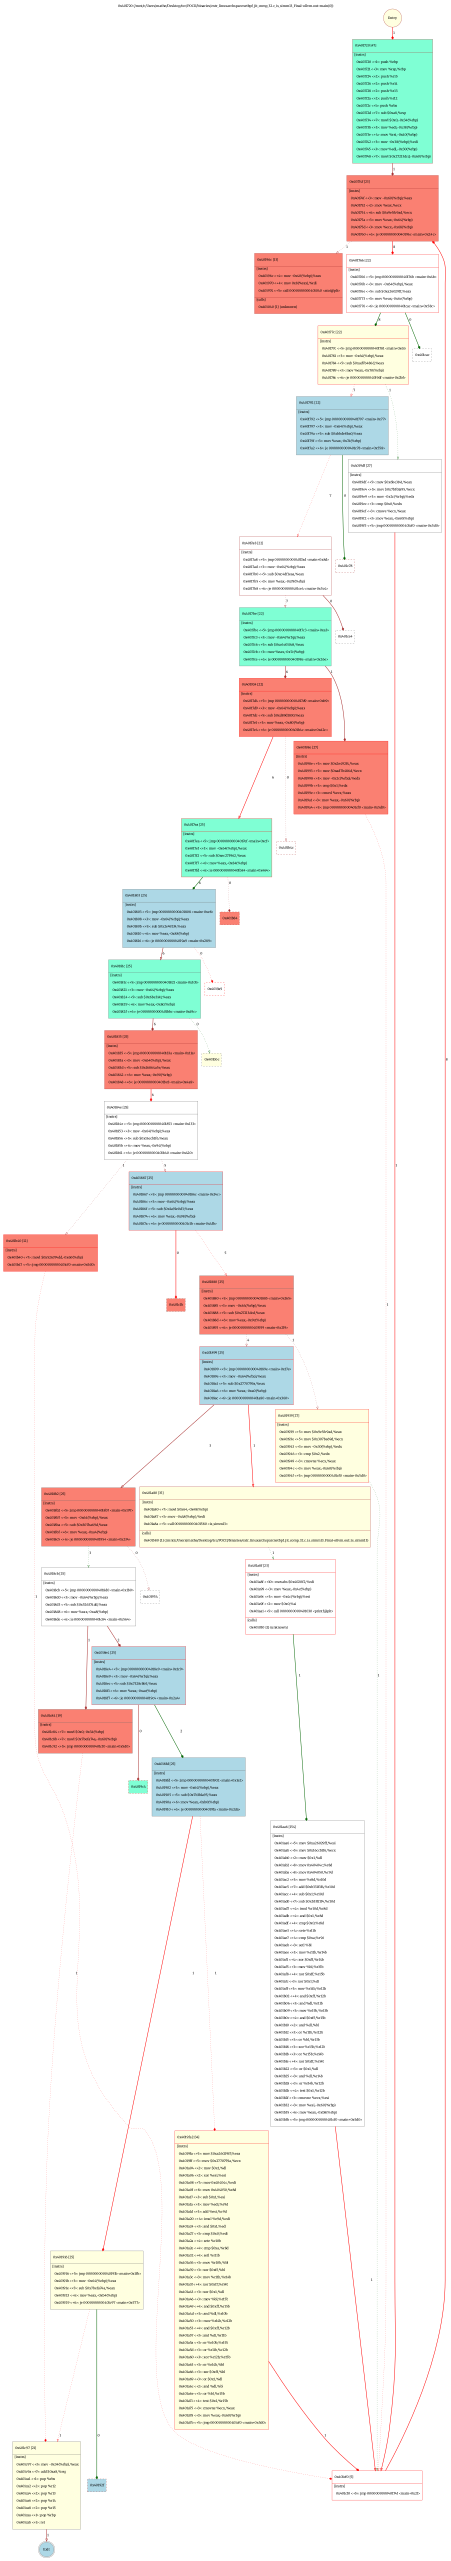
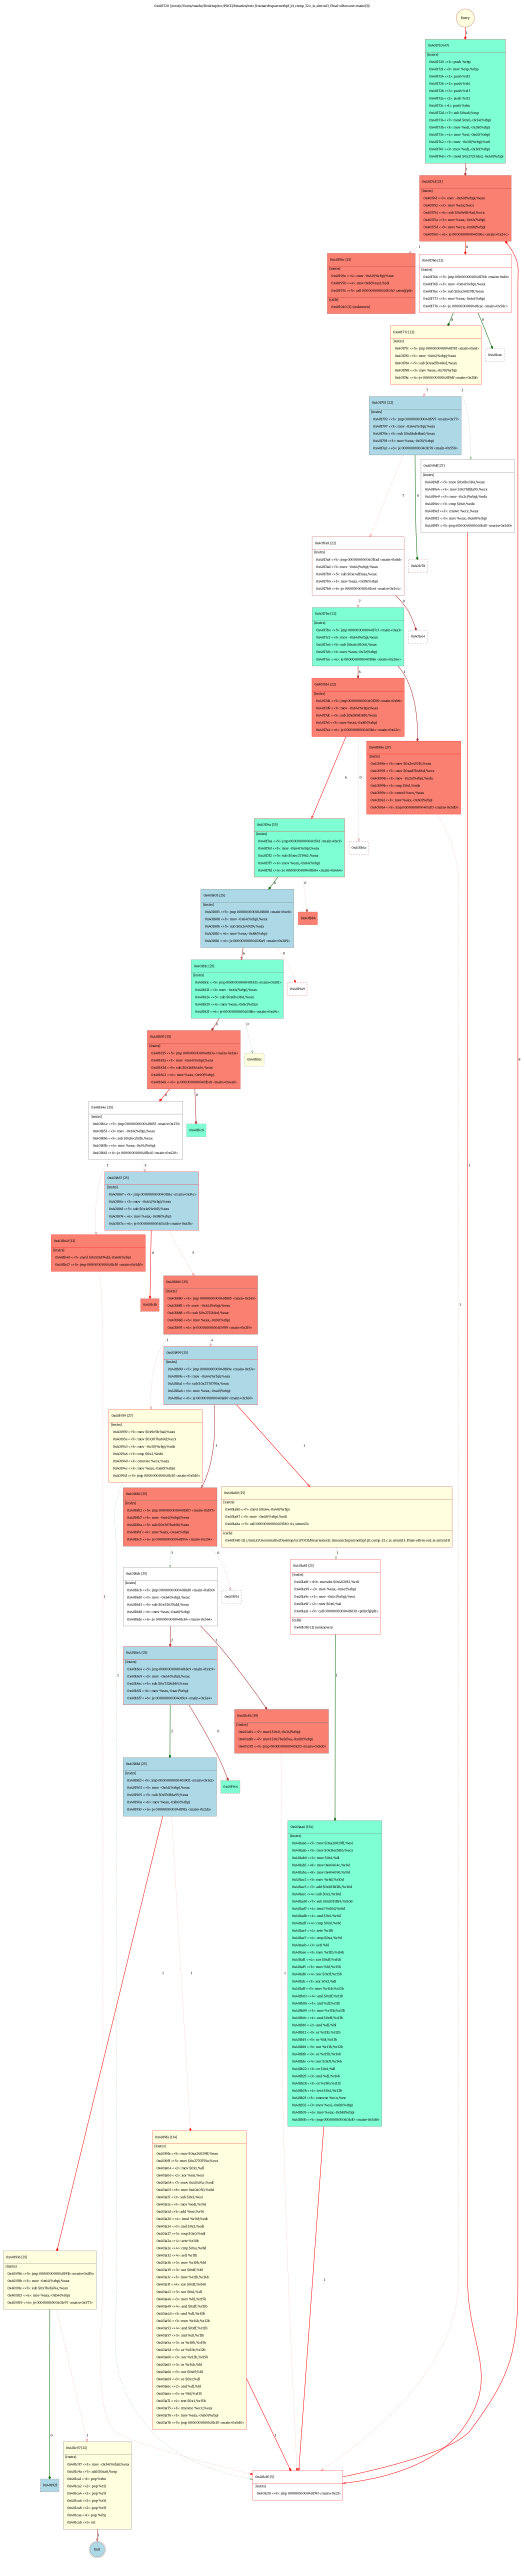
node "0x401bc8": added
node "0x401aa6 [154]": fillcolor white -> aquamarine
edge "0x401c84 [19]" -> "0x401c97 [21]": now "0x401c84 [19]" -> "0x401cf0 [5]"
